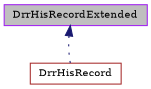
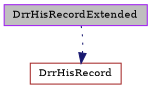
edge "DrrHisRecord" -> "DrrHisRecordExtended": reversed
